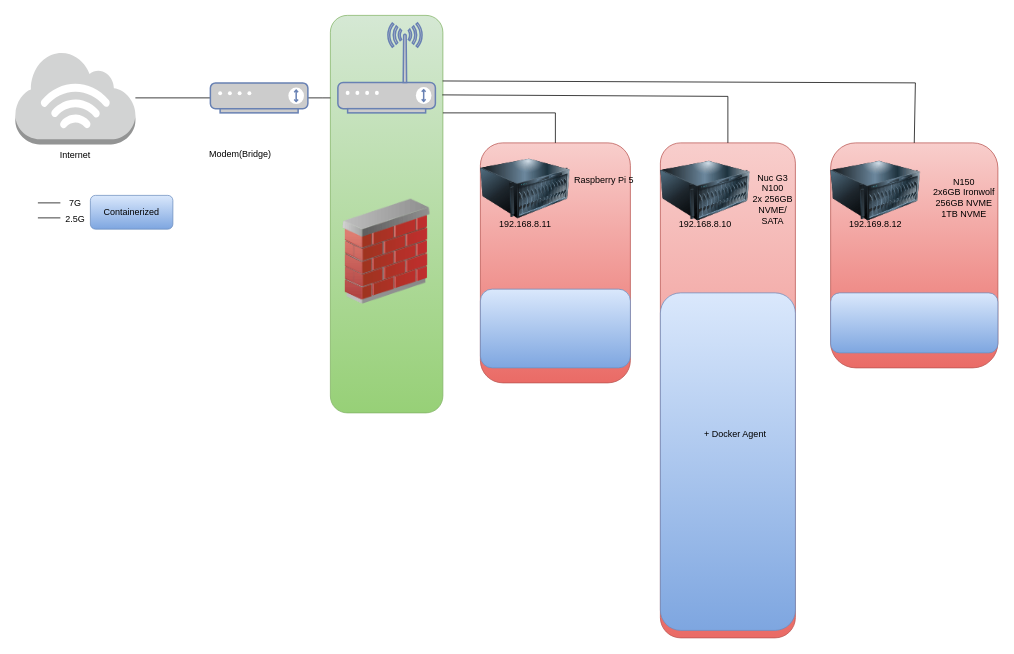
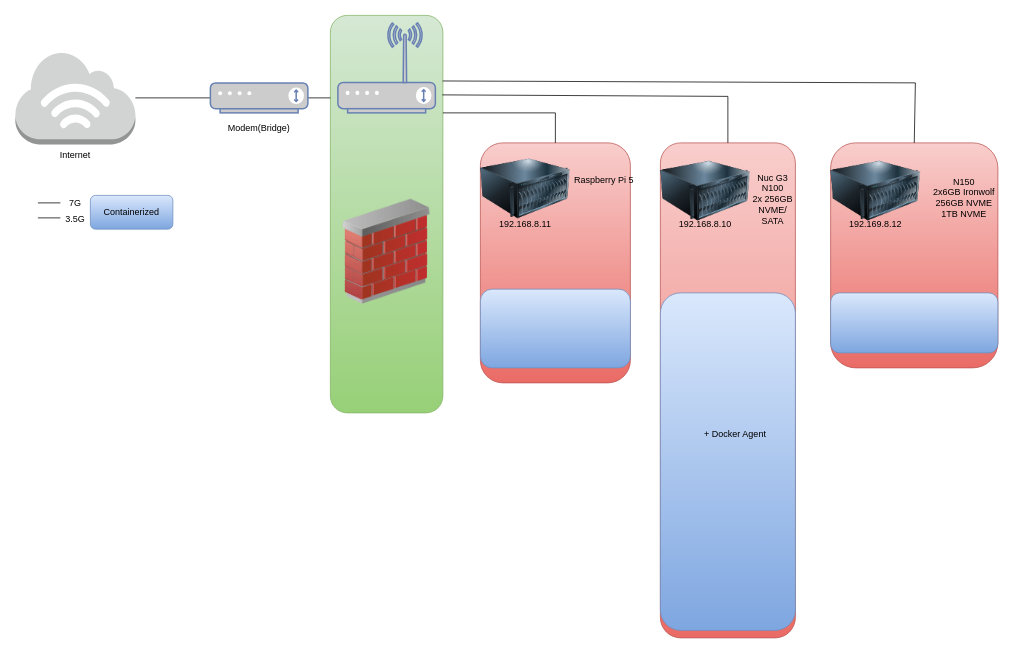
node "Modem(Bridge)": moved (240, 154) -> (259, 128)
node "2.5G": label "2.5G" -> "3.5G"
